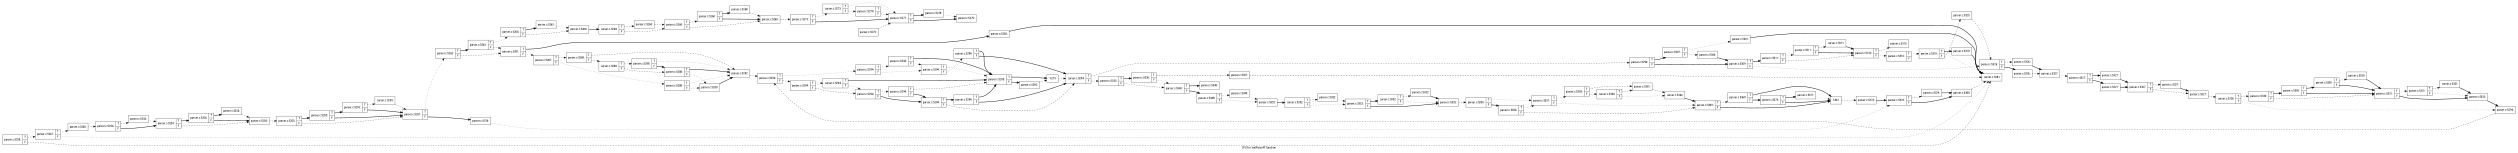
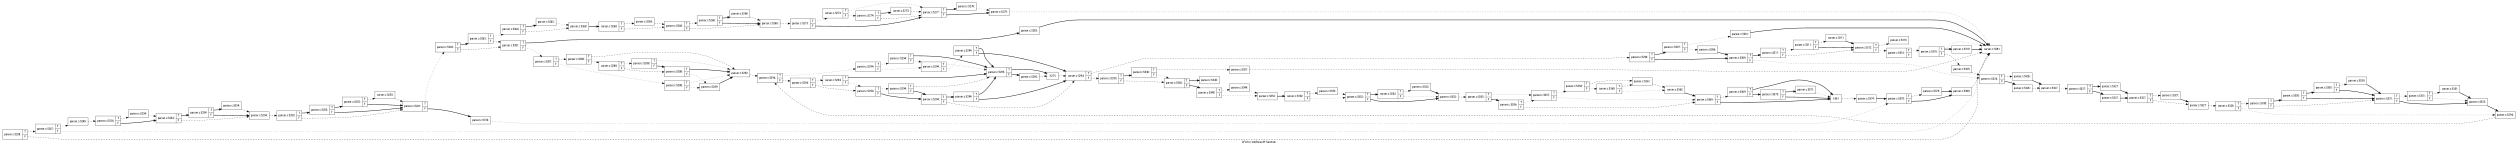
edge "parser.c:5279:" -> "parser.c:5381:": added
edge "parser.c:5274:" -> "parser.c:5275:": added
